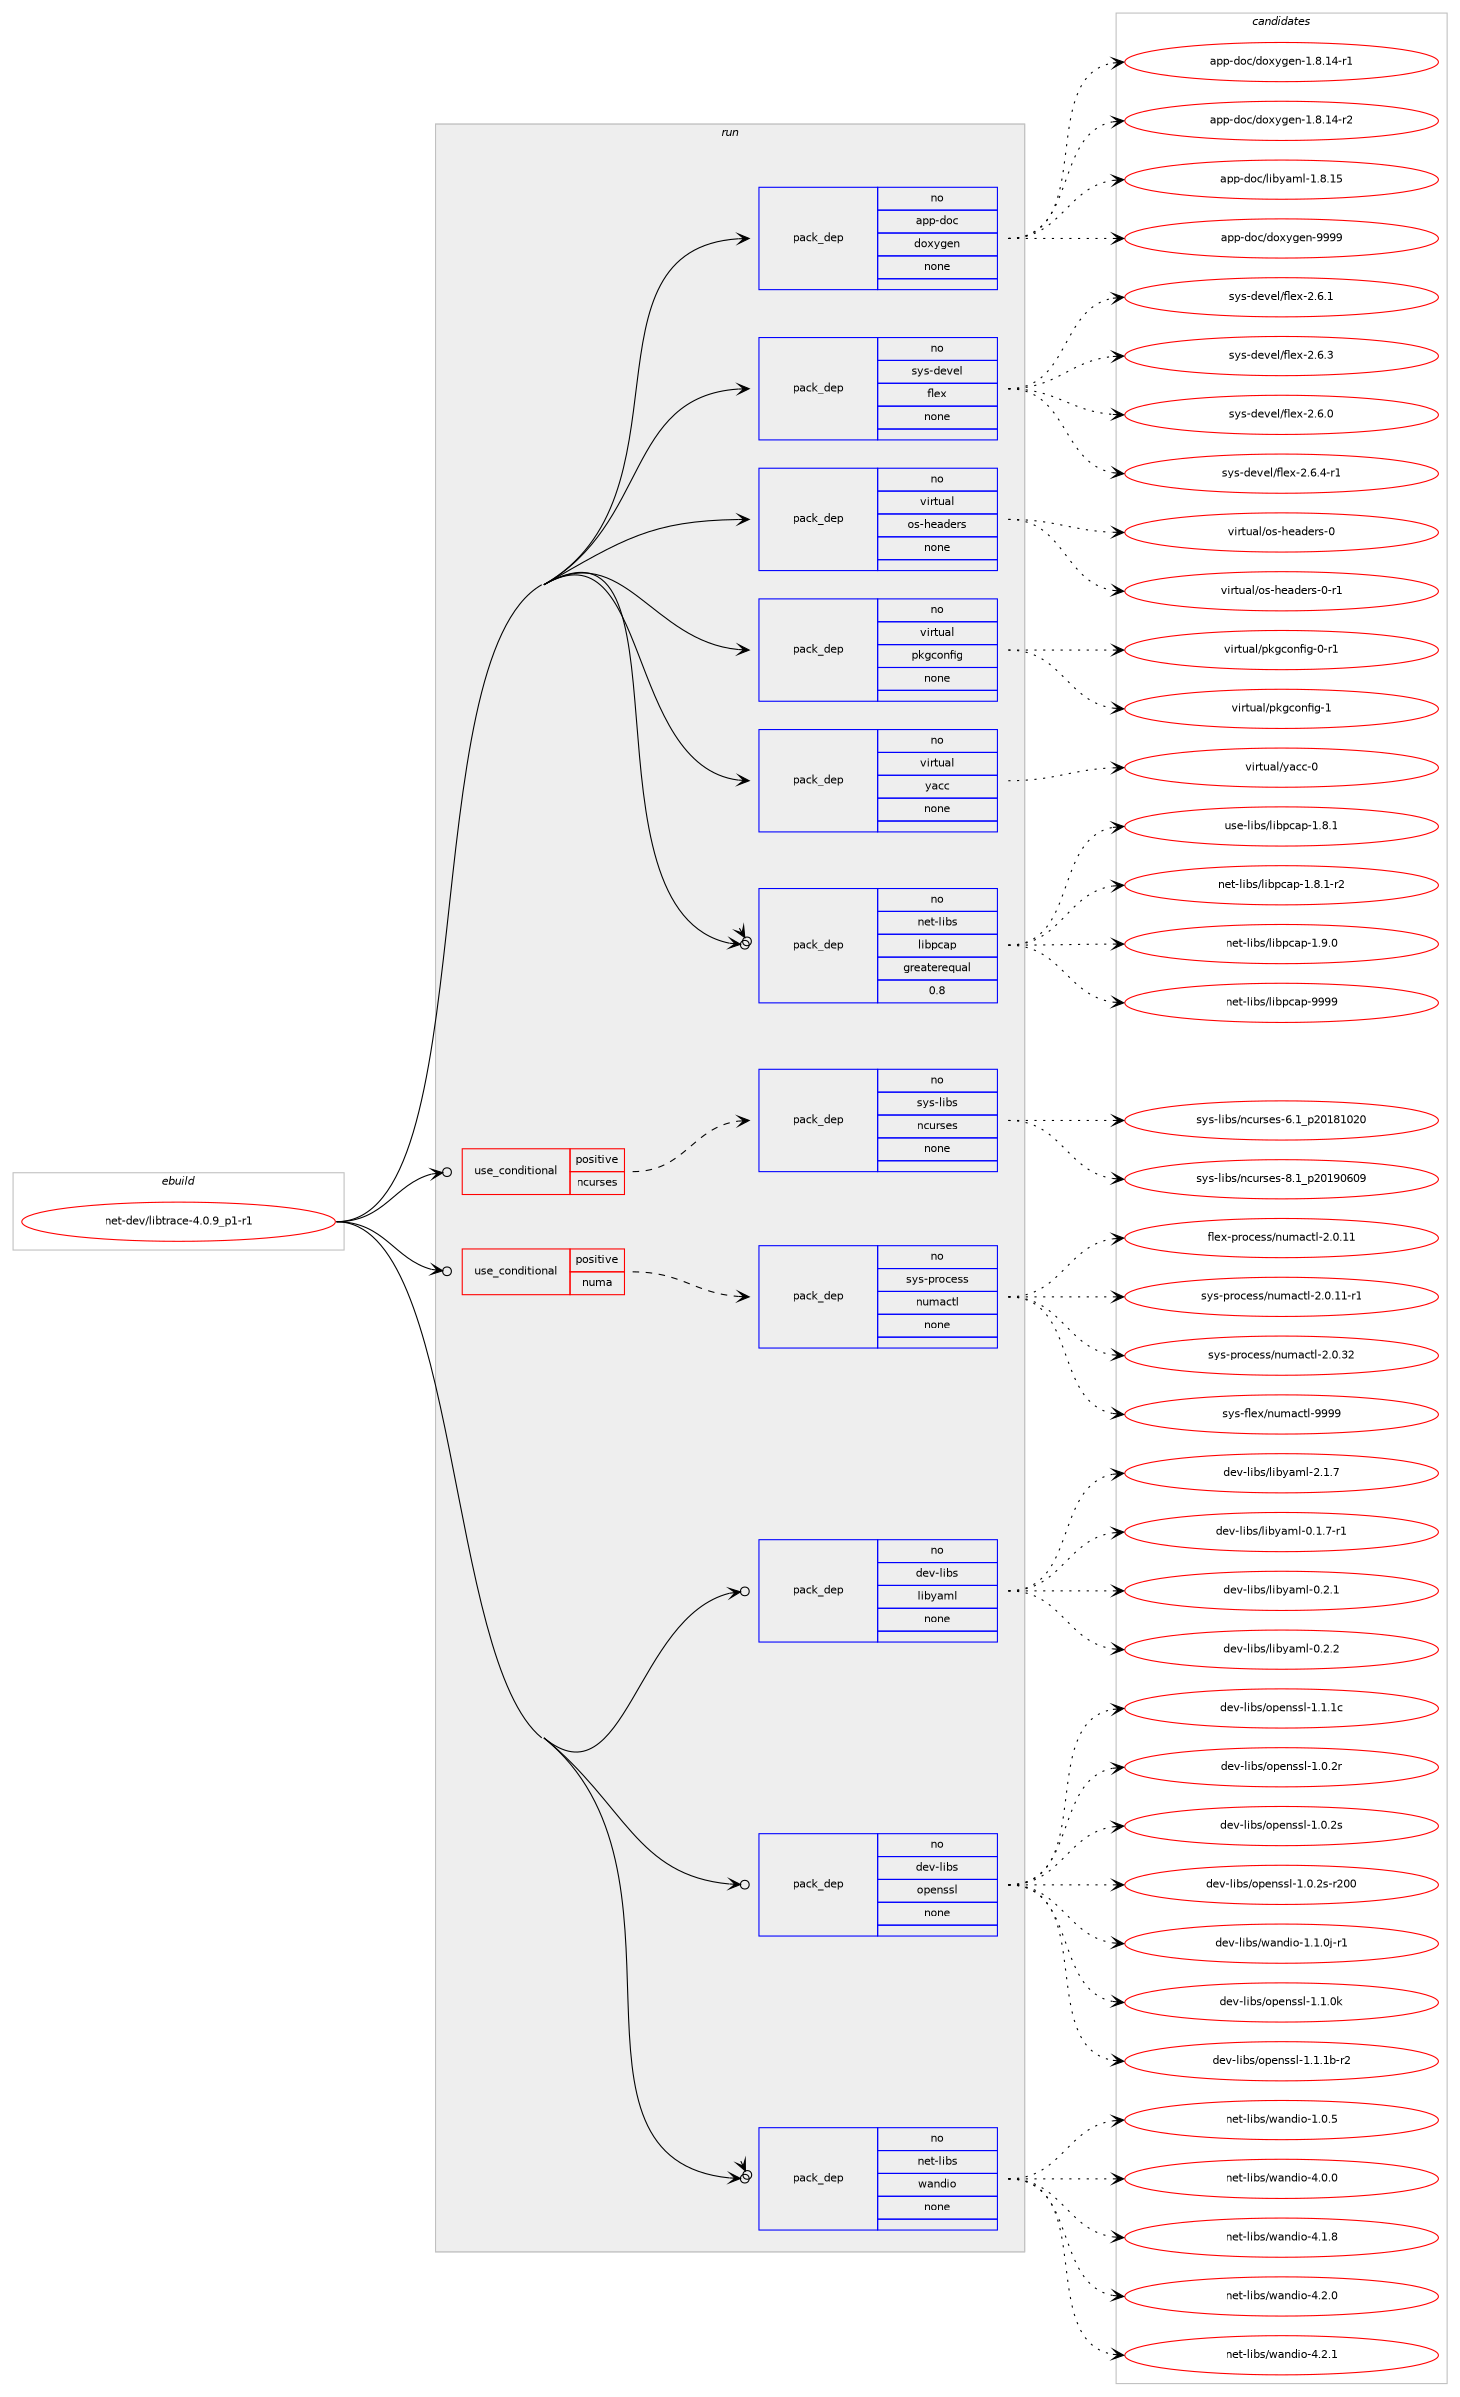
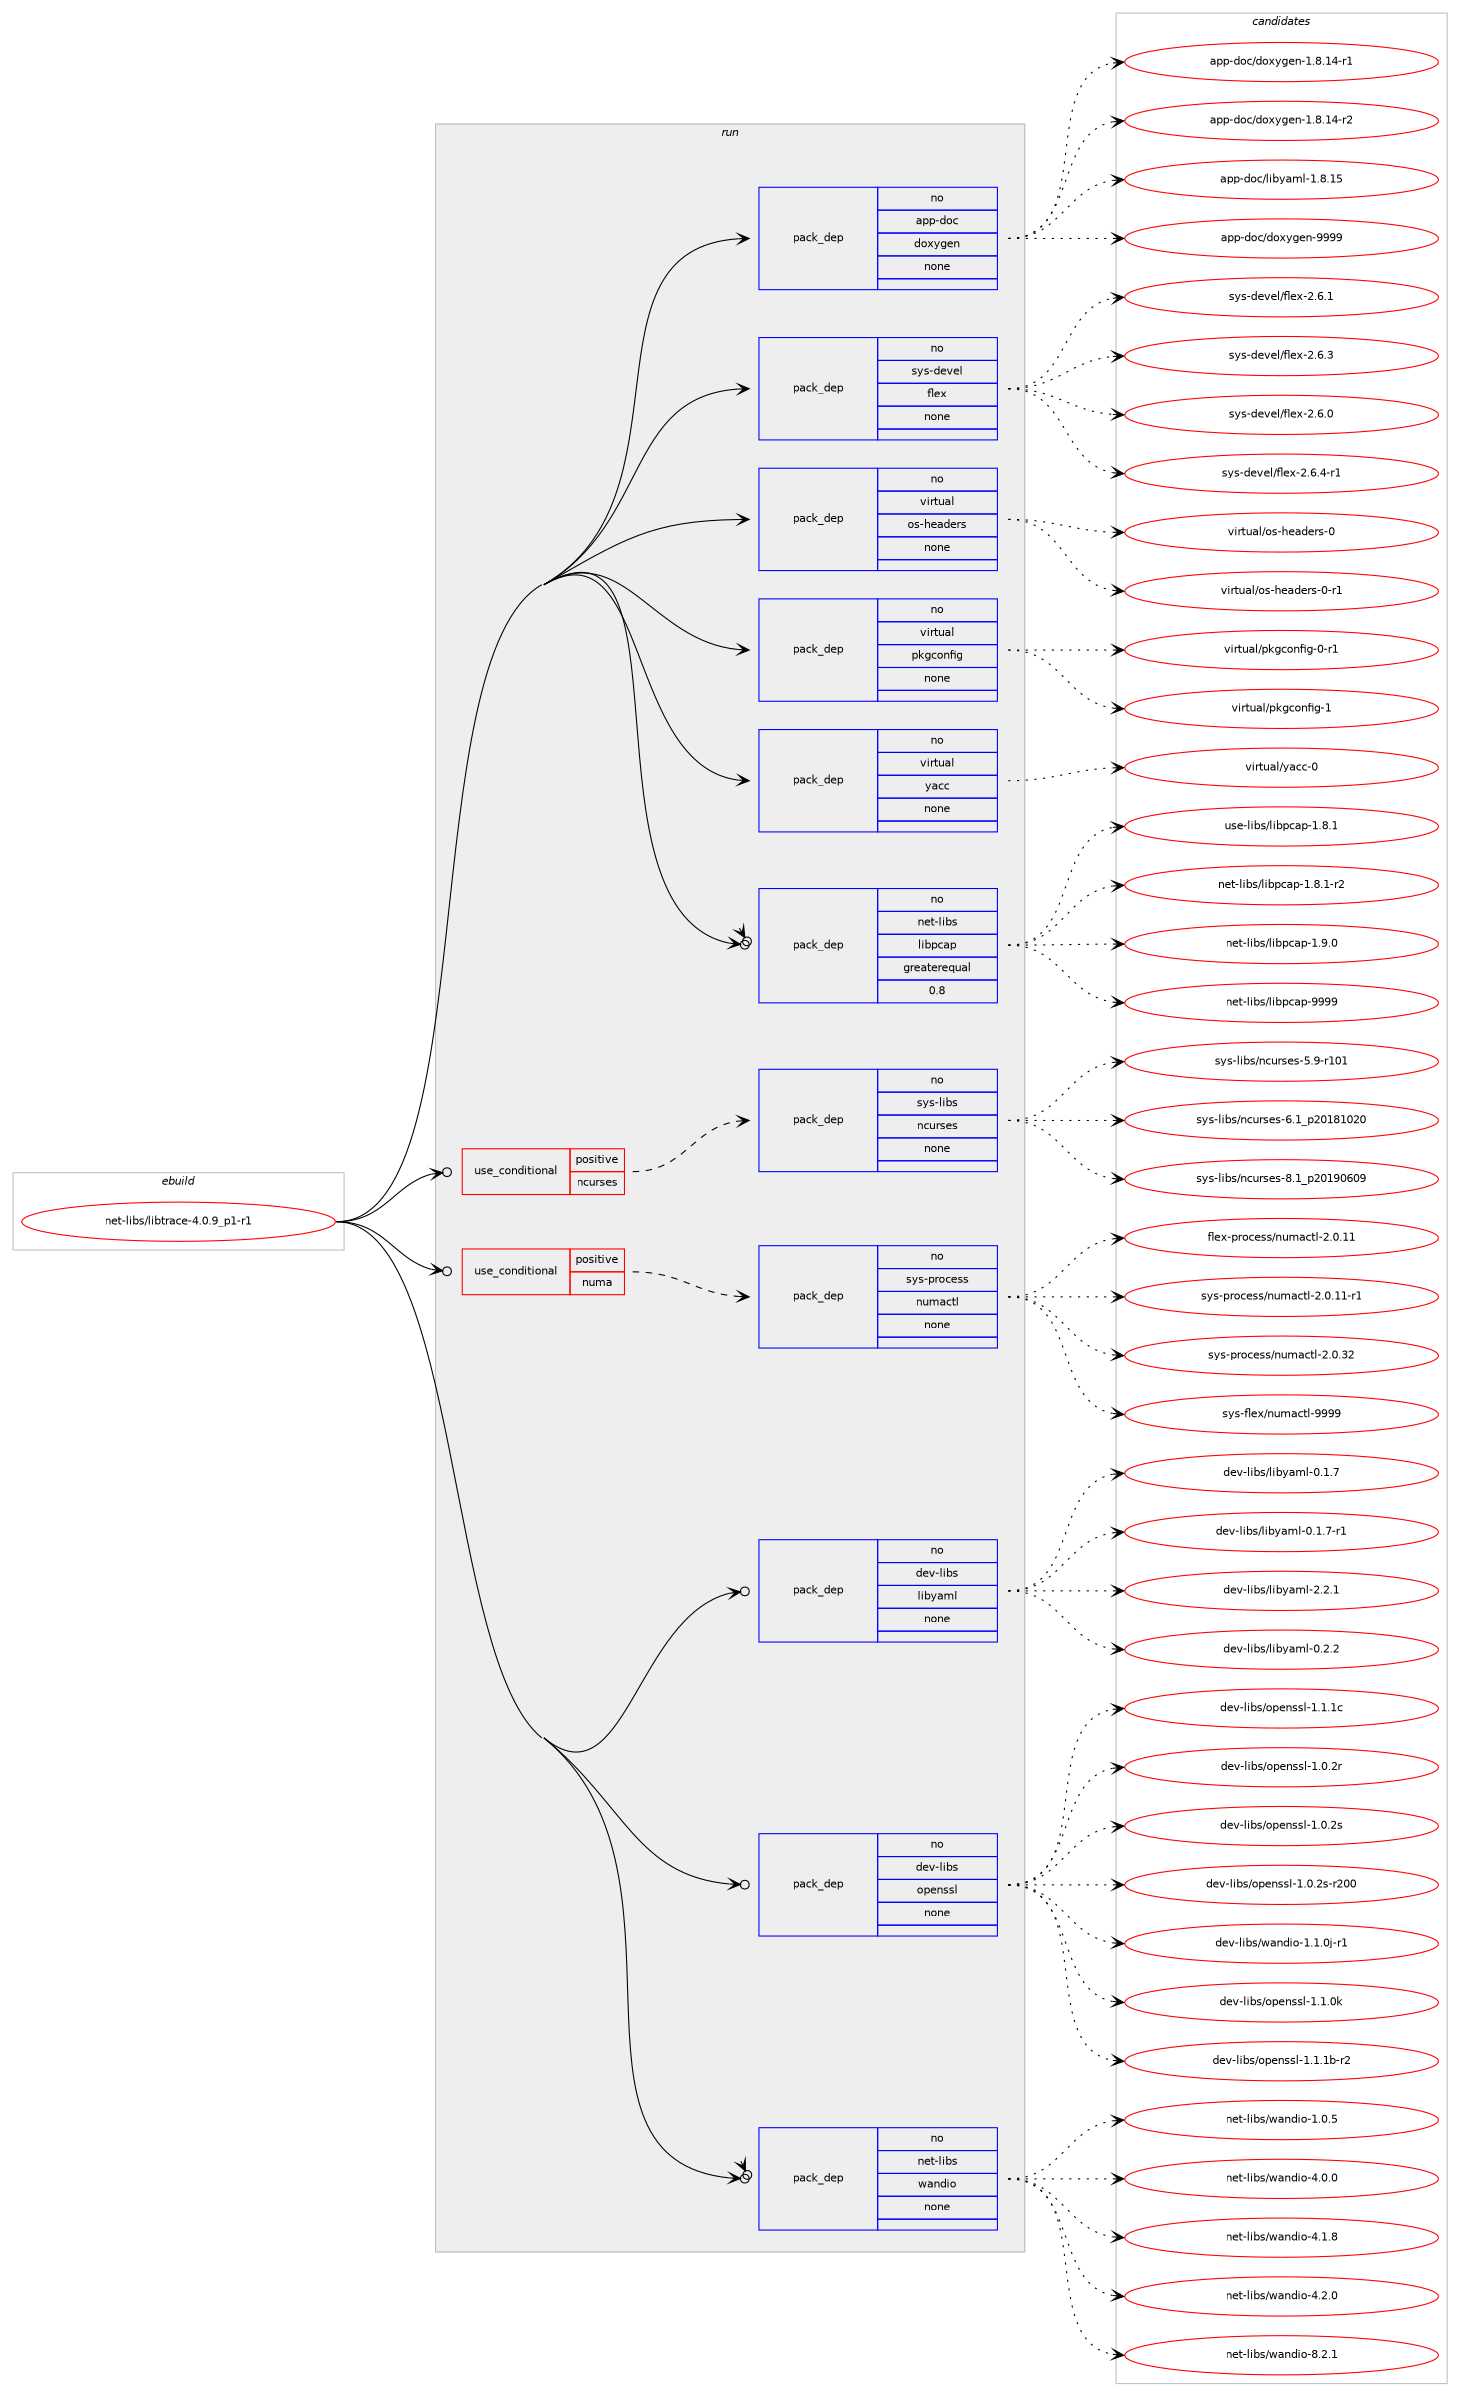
node "sys-libs/ncurses-5.9-r101": added
node "net-dev/libtrace-4.0.9_p1-r1": label "net-dev/libtrace-4.0.9_p1-r1" -> "net-libs/libtrace-4.0.9_p1-r1"
node "dev-libs/libyaml-2.1.7": label "dev-libs/libyaml-2.1.7" -> "dev-libs/libyaml-0.1.7"
node "dev-libs/libyaml-0.2.1": label "dev-libs/libyaml-0.2.1" -> "dev-libs/libyaml-2.2.1"
node "net-libs/wandio-4.2.1": label "net-libs/wandio-4.2.1" -> "net-libs/wandio-8.2.1"
